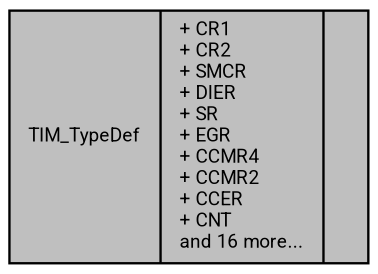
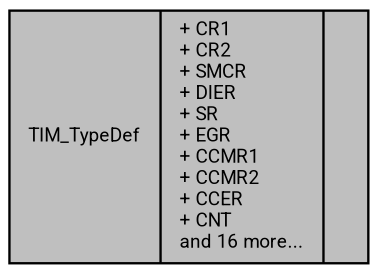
node "TIM_TypeDef": text "+ CCMR4" -> "+ CCMR1"
